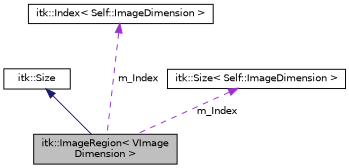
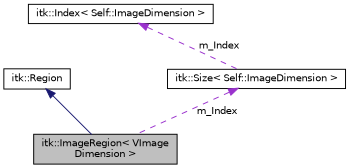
node "itk::Size": label "itk::Size" -> "itk::Region"
edge "itk::ImageRegion< VImage Dimension >" -> "itk::Index< Self::ImageDimension >": now "itk::Size< Self::ImageDimension >" -> "itk::Index< Self::ImageDimension >"
